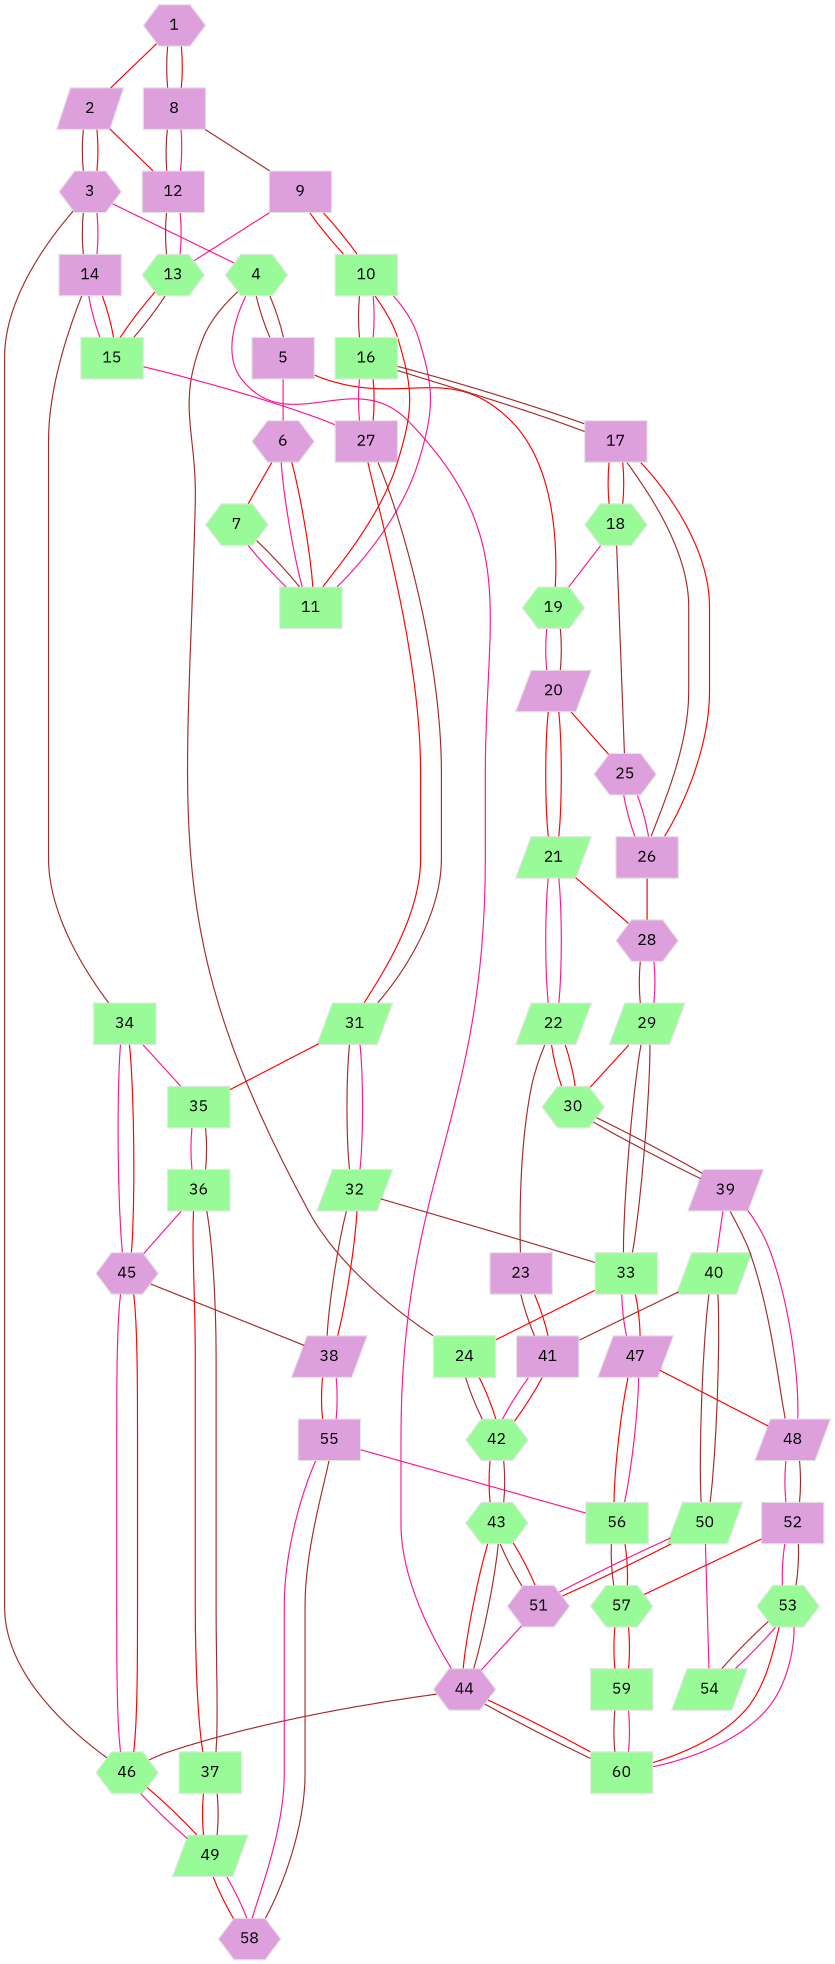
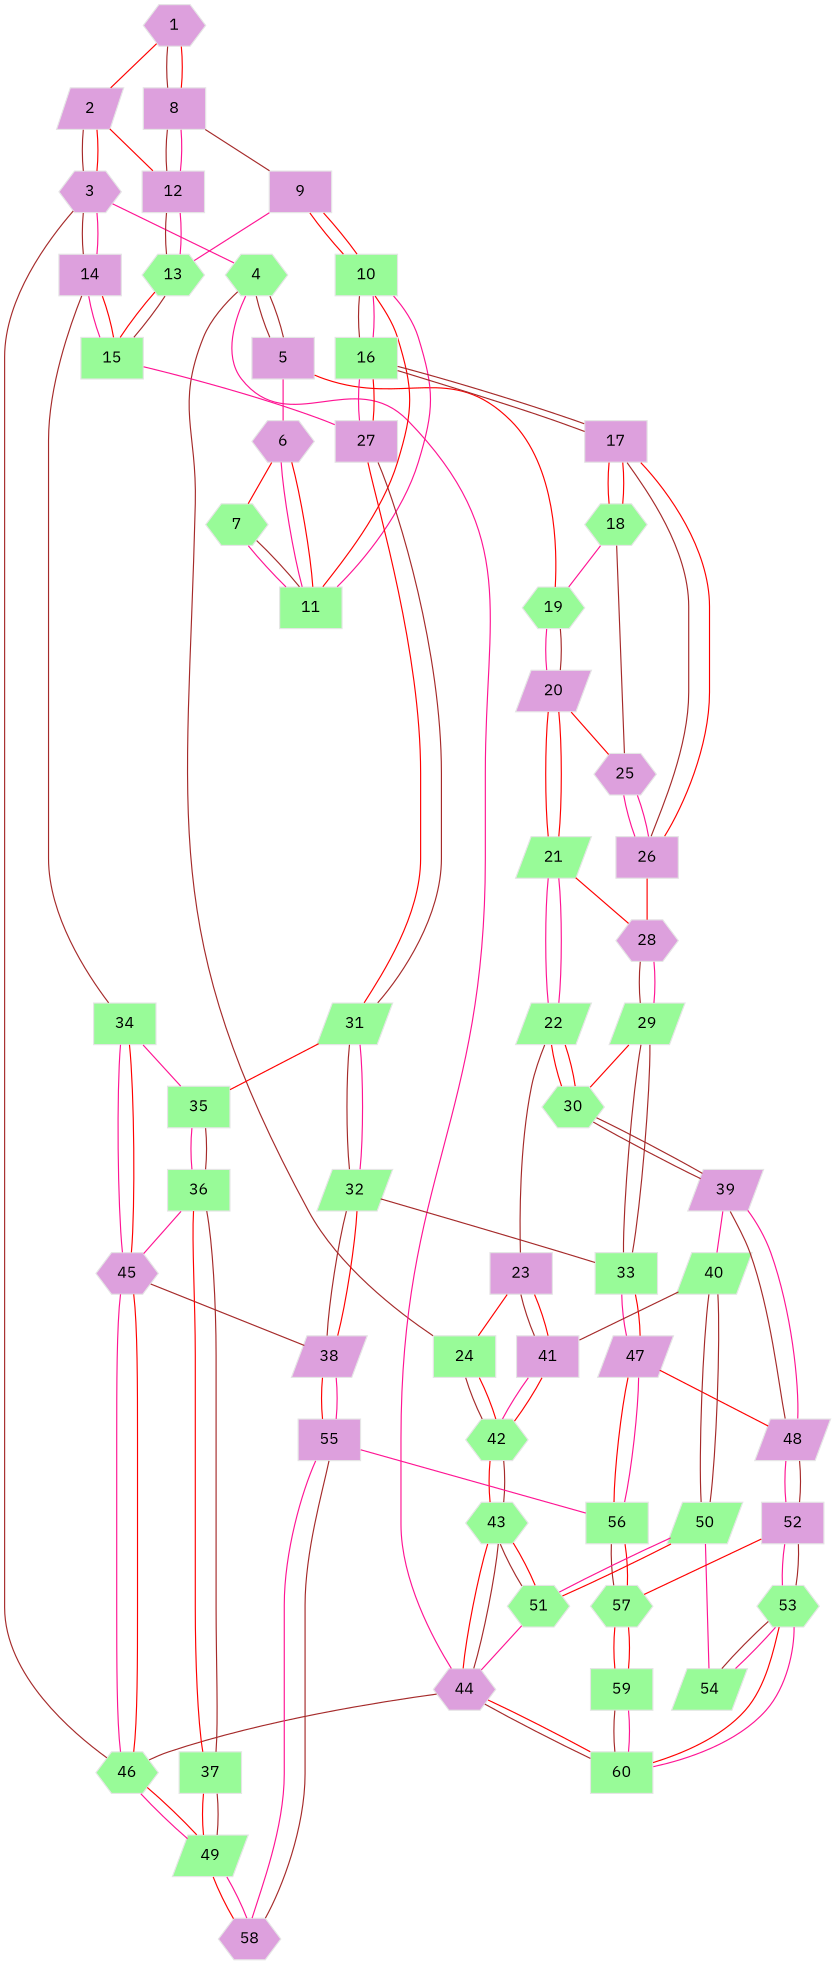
edge "33" -- "24": now "23" -- "24"
node "51": fillcolor plum -> palegreen
